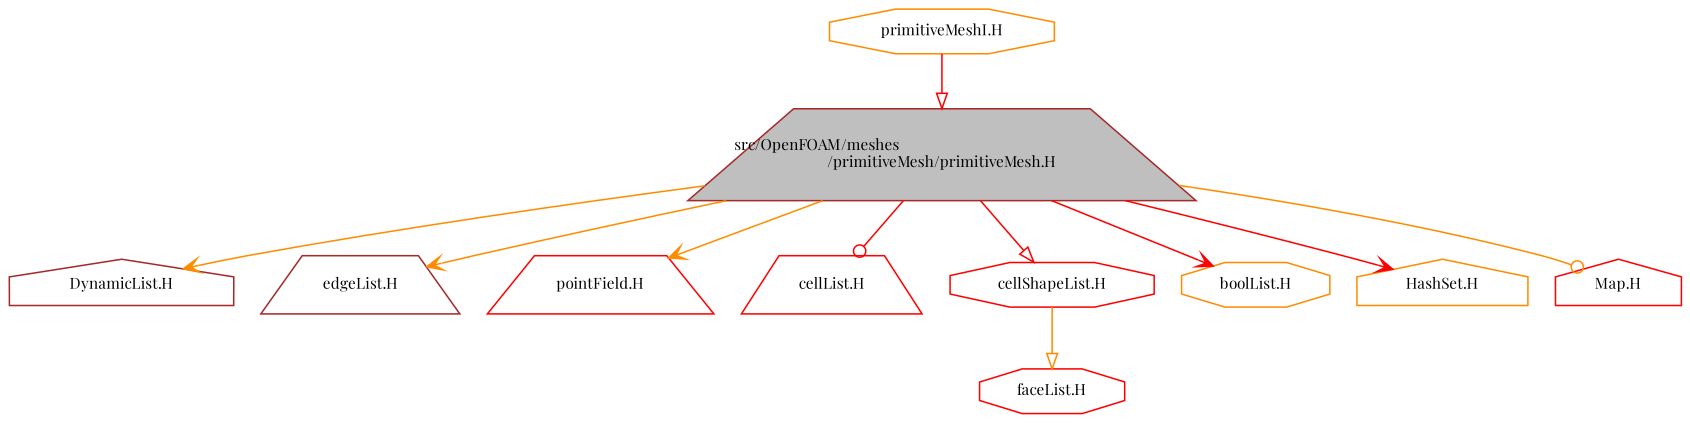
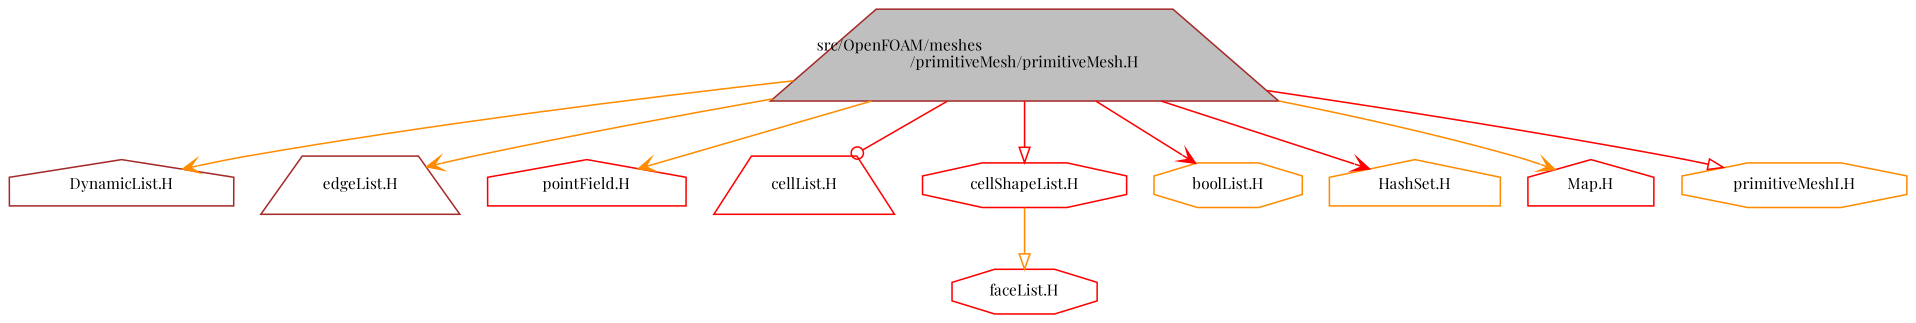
edge "primitiveMeshI.H" -> "src/OpenFOAM/meshes /primitiveMesh/primitiveMesh.H": reversed
edge "src/OpenFOAM/meshes /primitiveMesh/primitiveMesh.H" -> "Map.H": arrowhead odot -> vee
node "pointField.H": shape trapezium -> house
